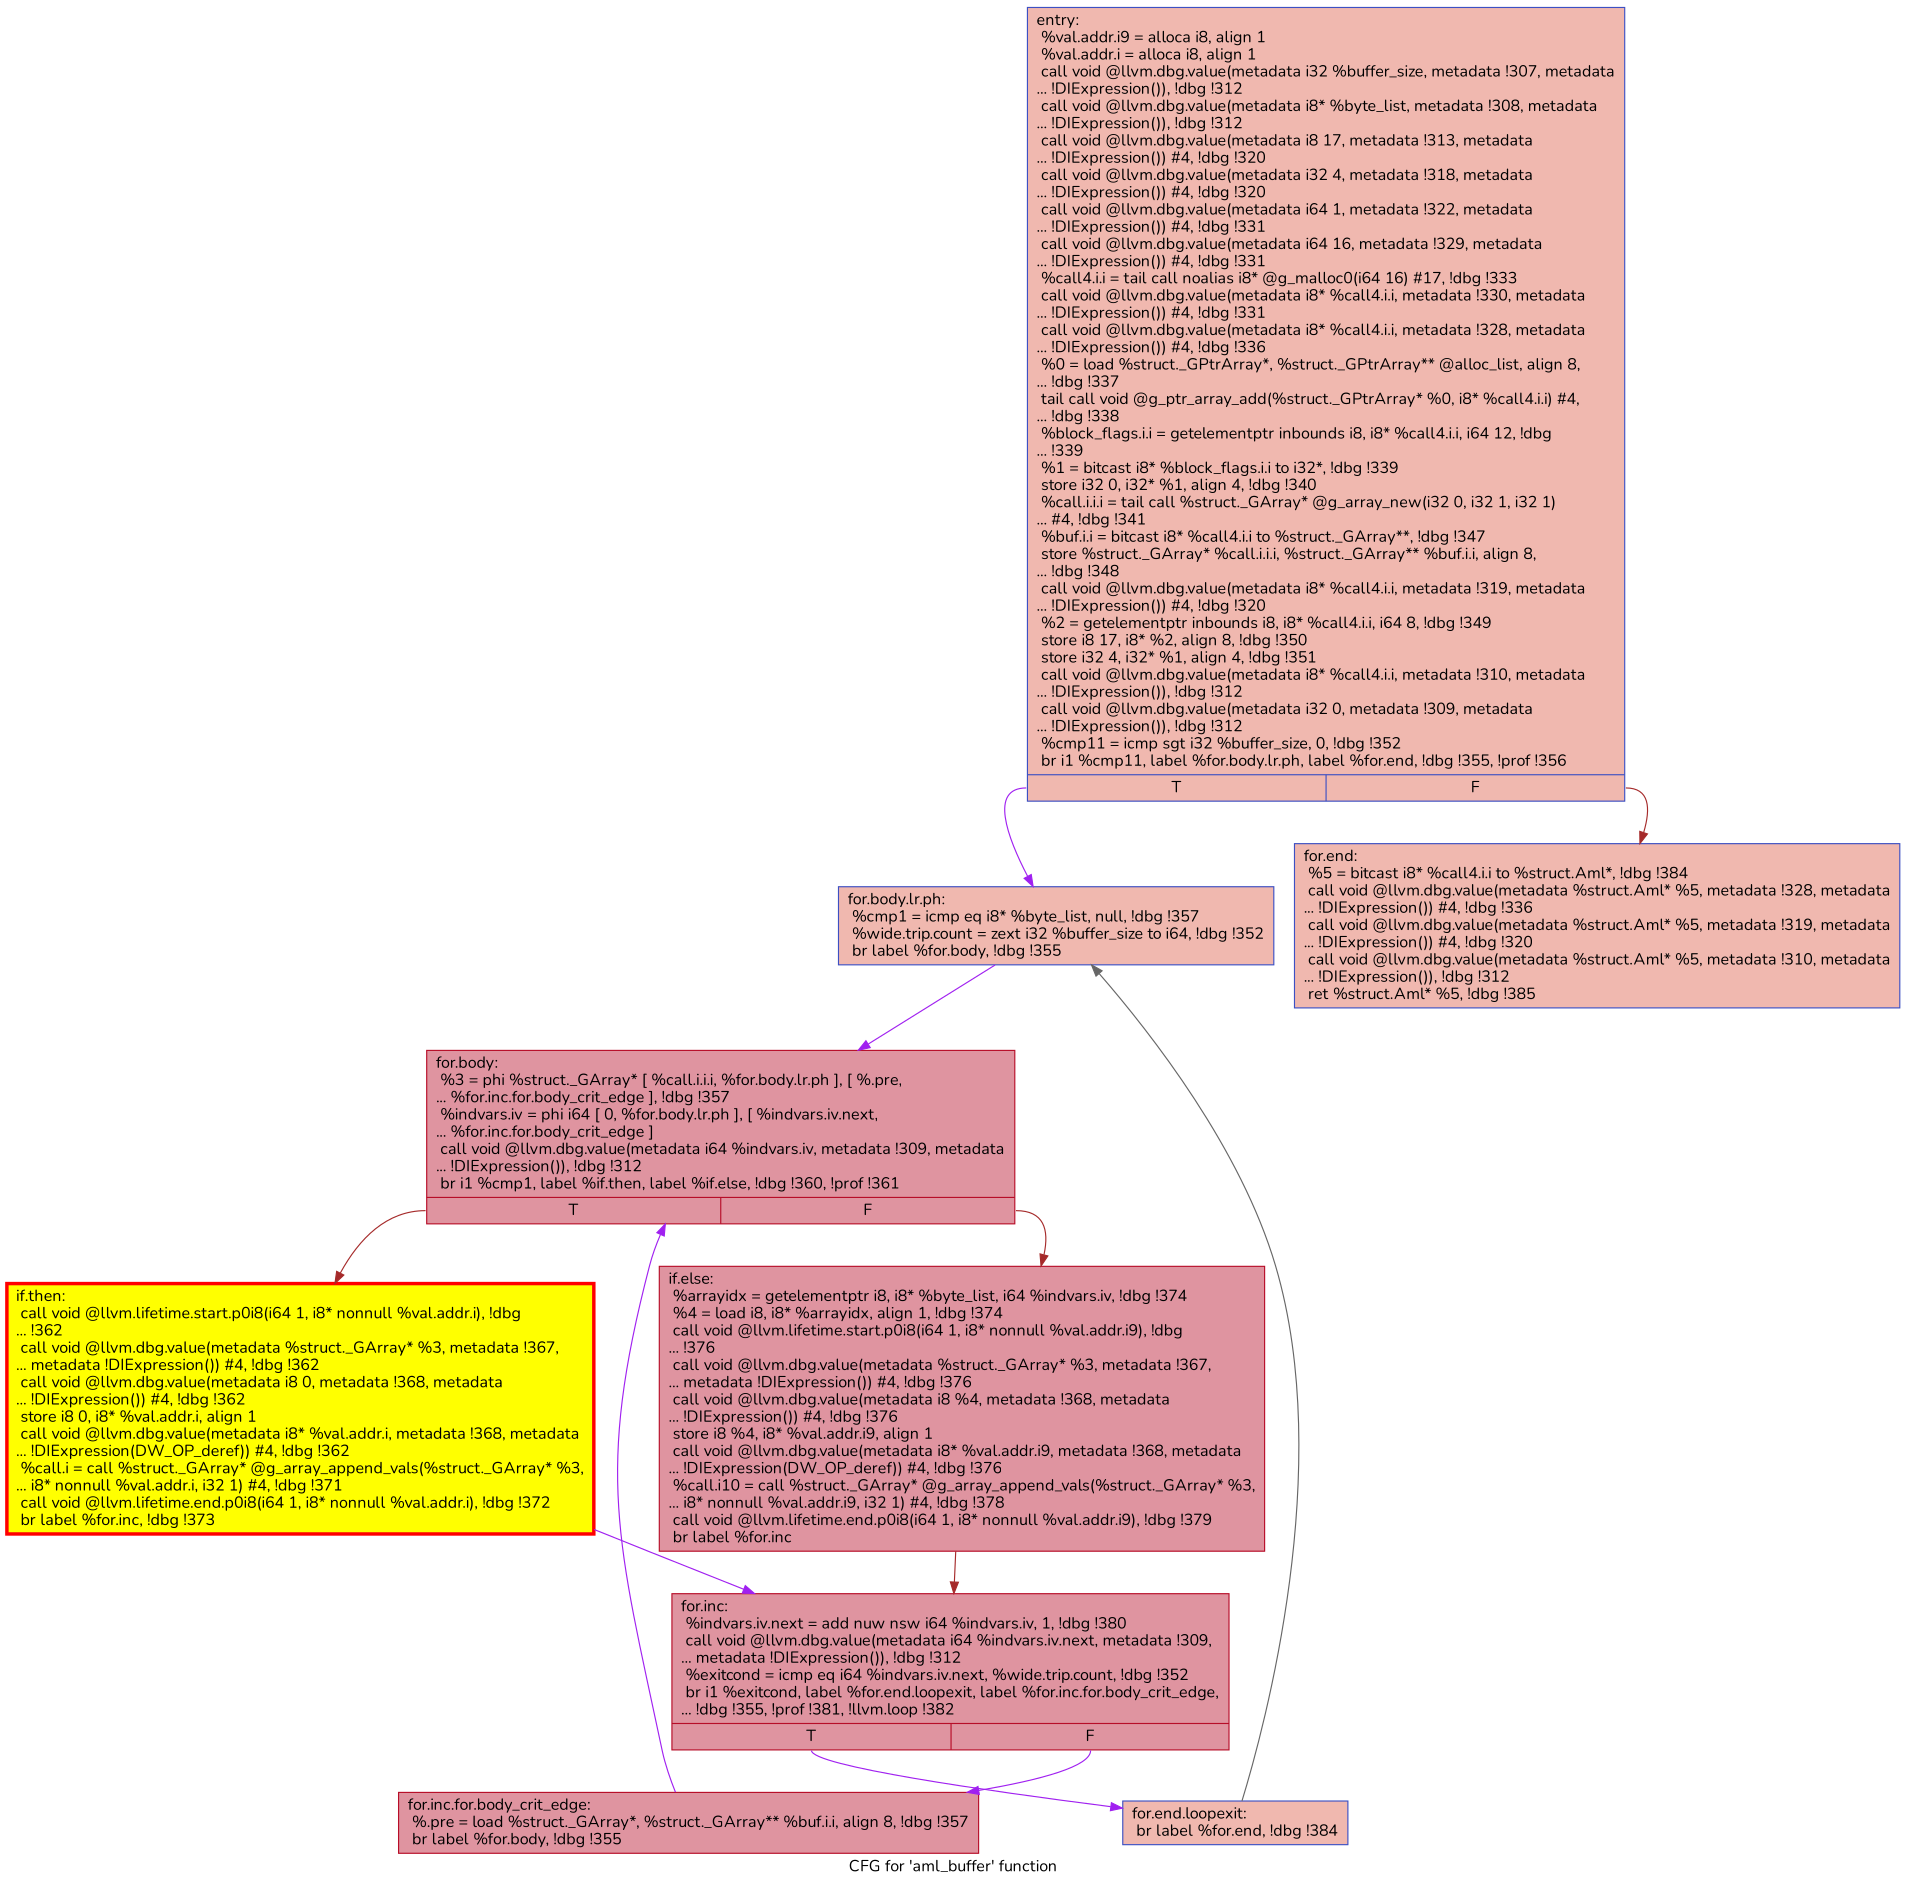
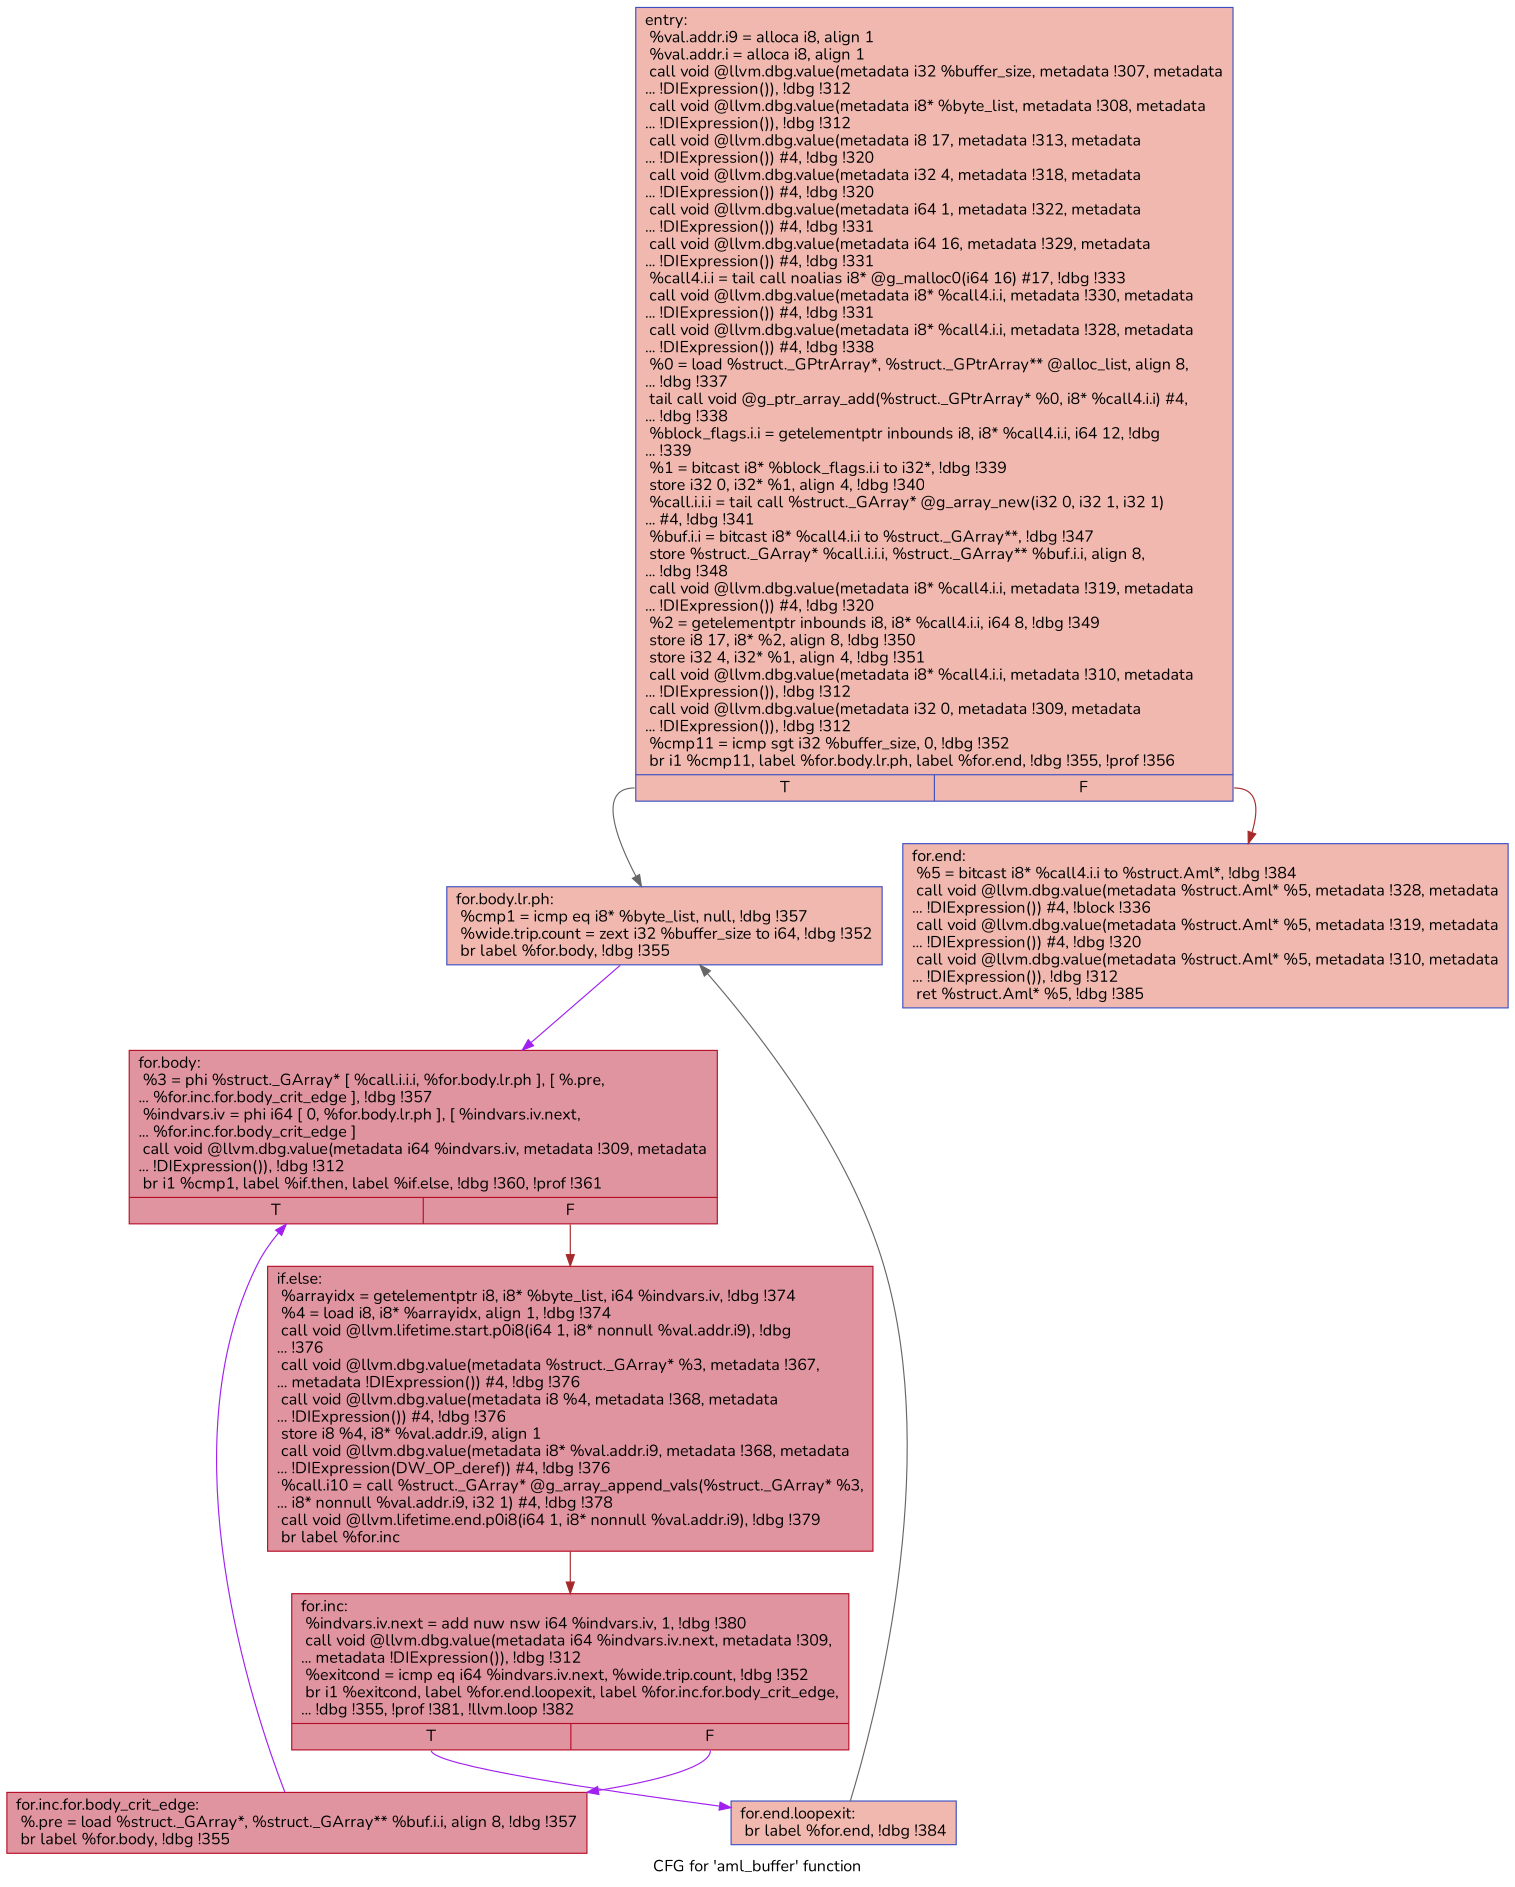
node "entry:": text "... !DIExpression()) #4, !dbg !336" -> "... !DIExpression()) #4, !dbg !338"
edge "entry:" -> "for.body.lr.ph:": color purple -> gray40
node "for.end:": text "... !DIExpression()) #4, !dbg !336" -> "... !DIExpression()) #4, !block !336"
node "if.then:": removed
